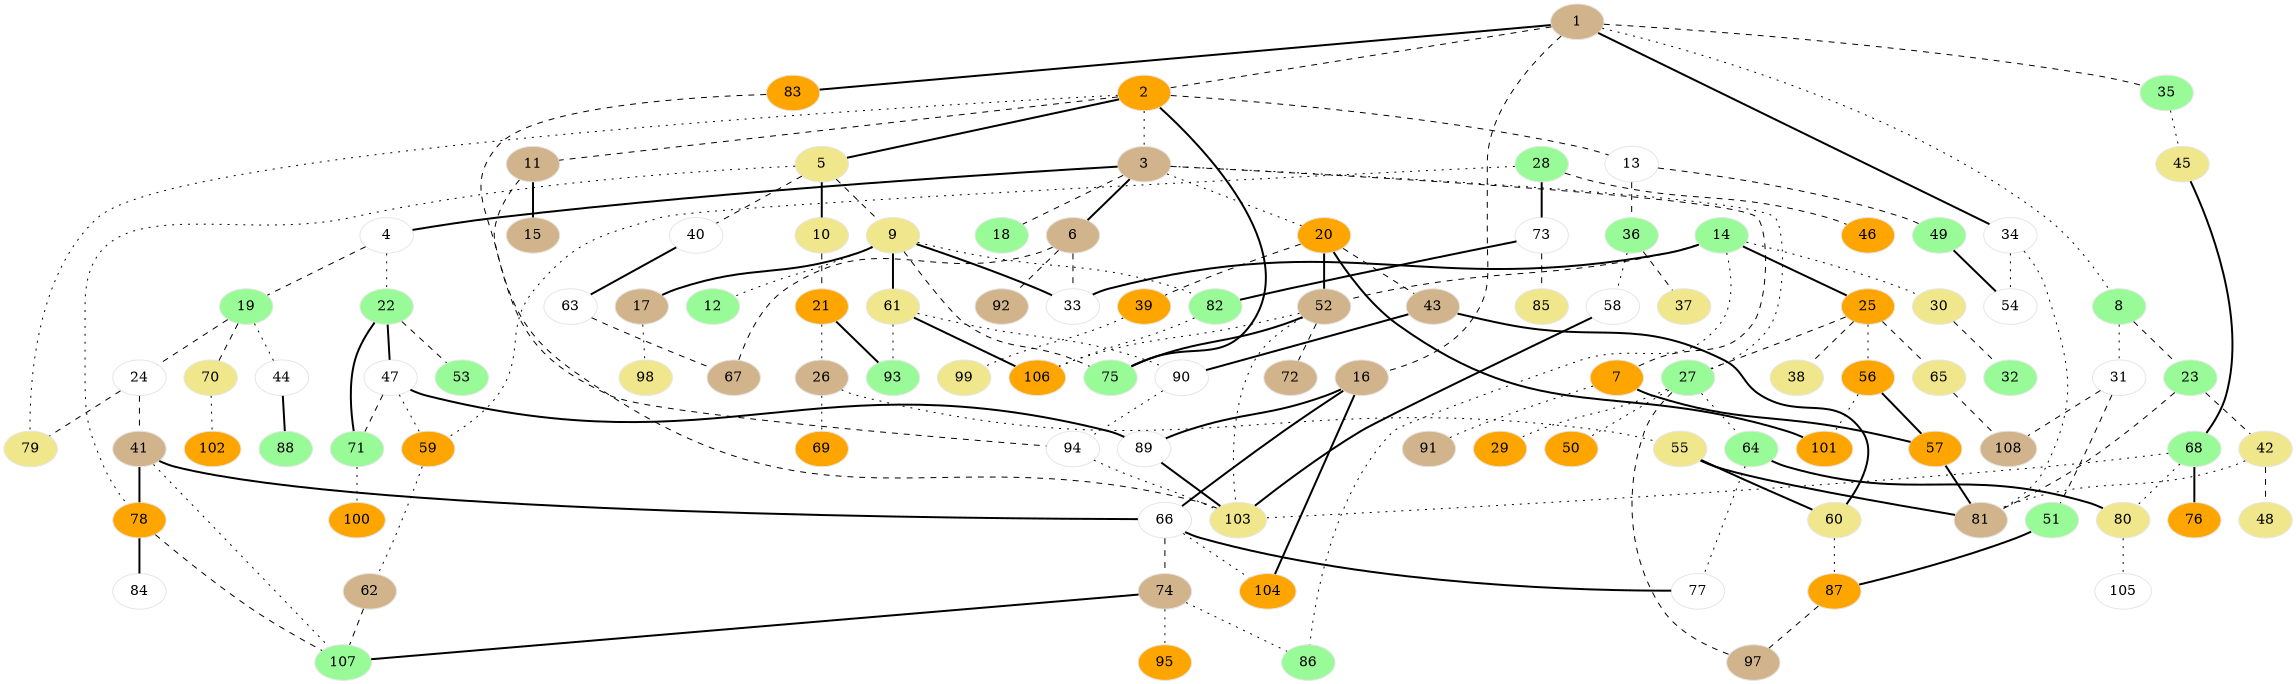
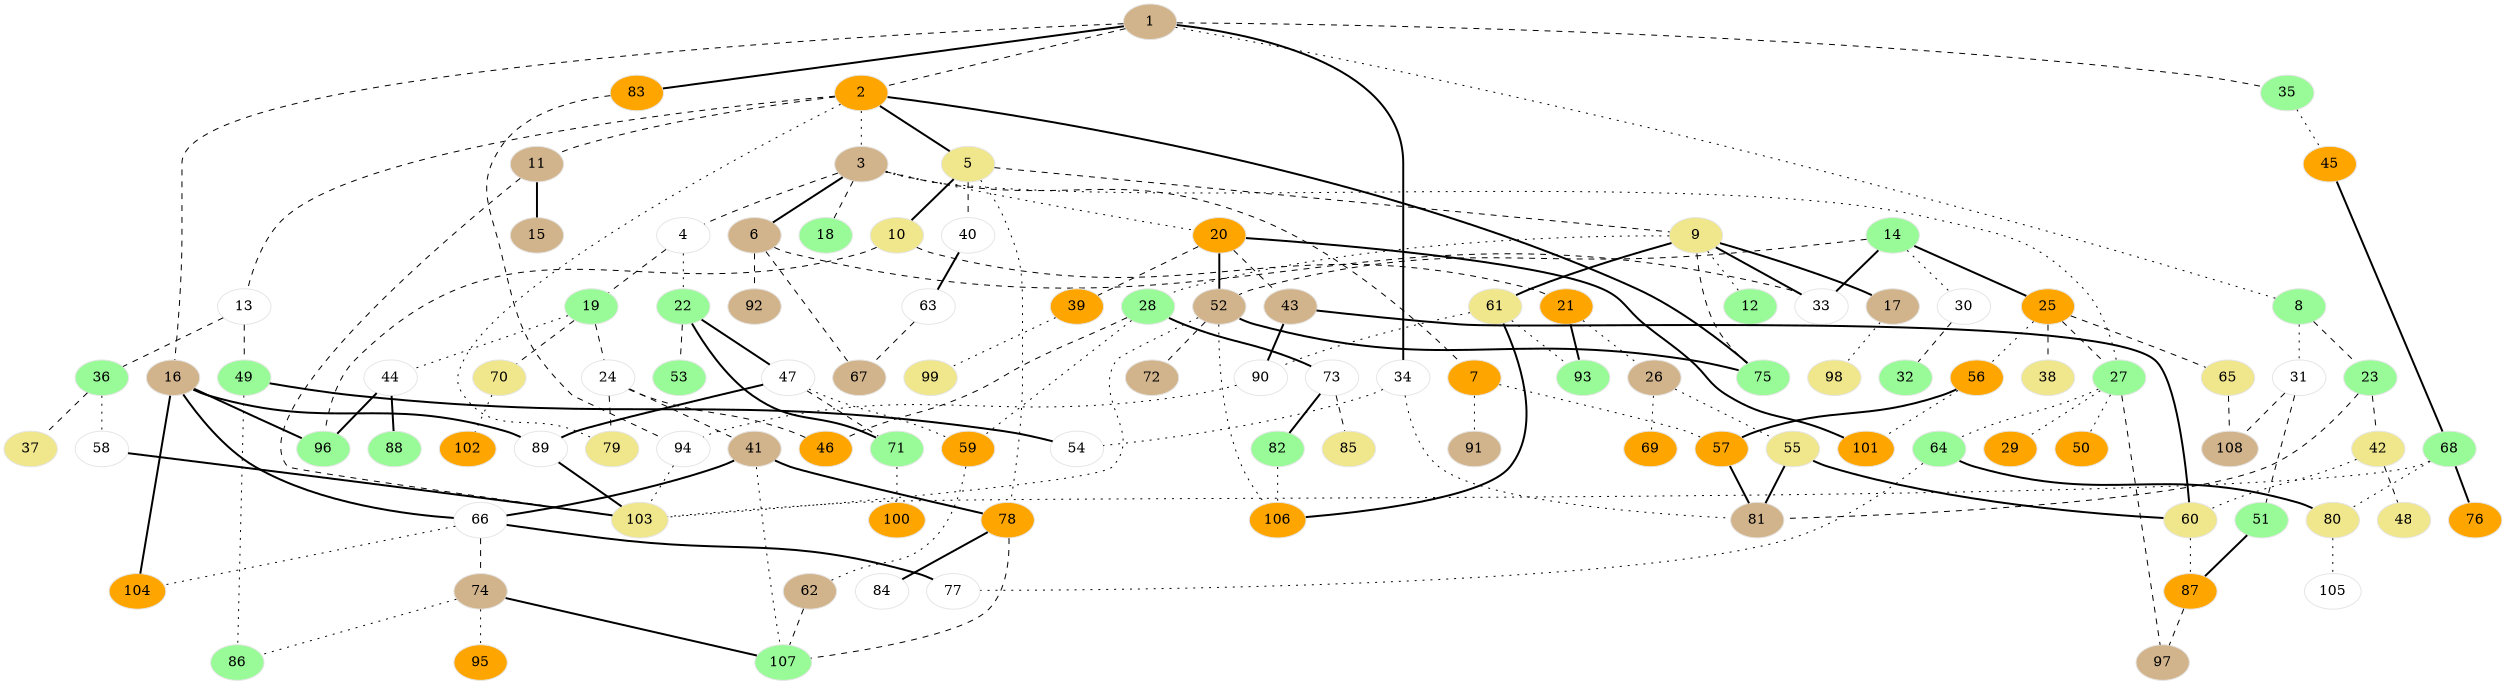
node "45": fillcolor khaki -> orange
edge "3" -- "4": style bold -> dashed
edge "9" -- "82": now "9" -- "28"
node "30": fillcolor khaki -> white
edge "14" -- "86": now "49" -- "86"
edge "24" -- "46": added
edge "7" -- "57": style bold -> dotted
node "96": added
edge "42" -- "81": now "42" -- "60"
